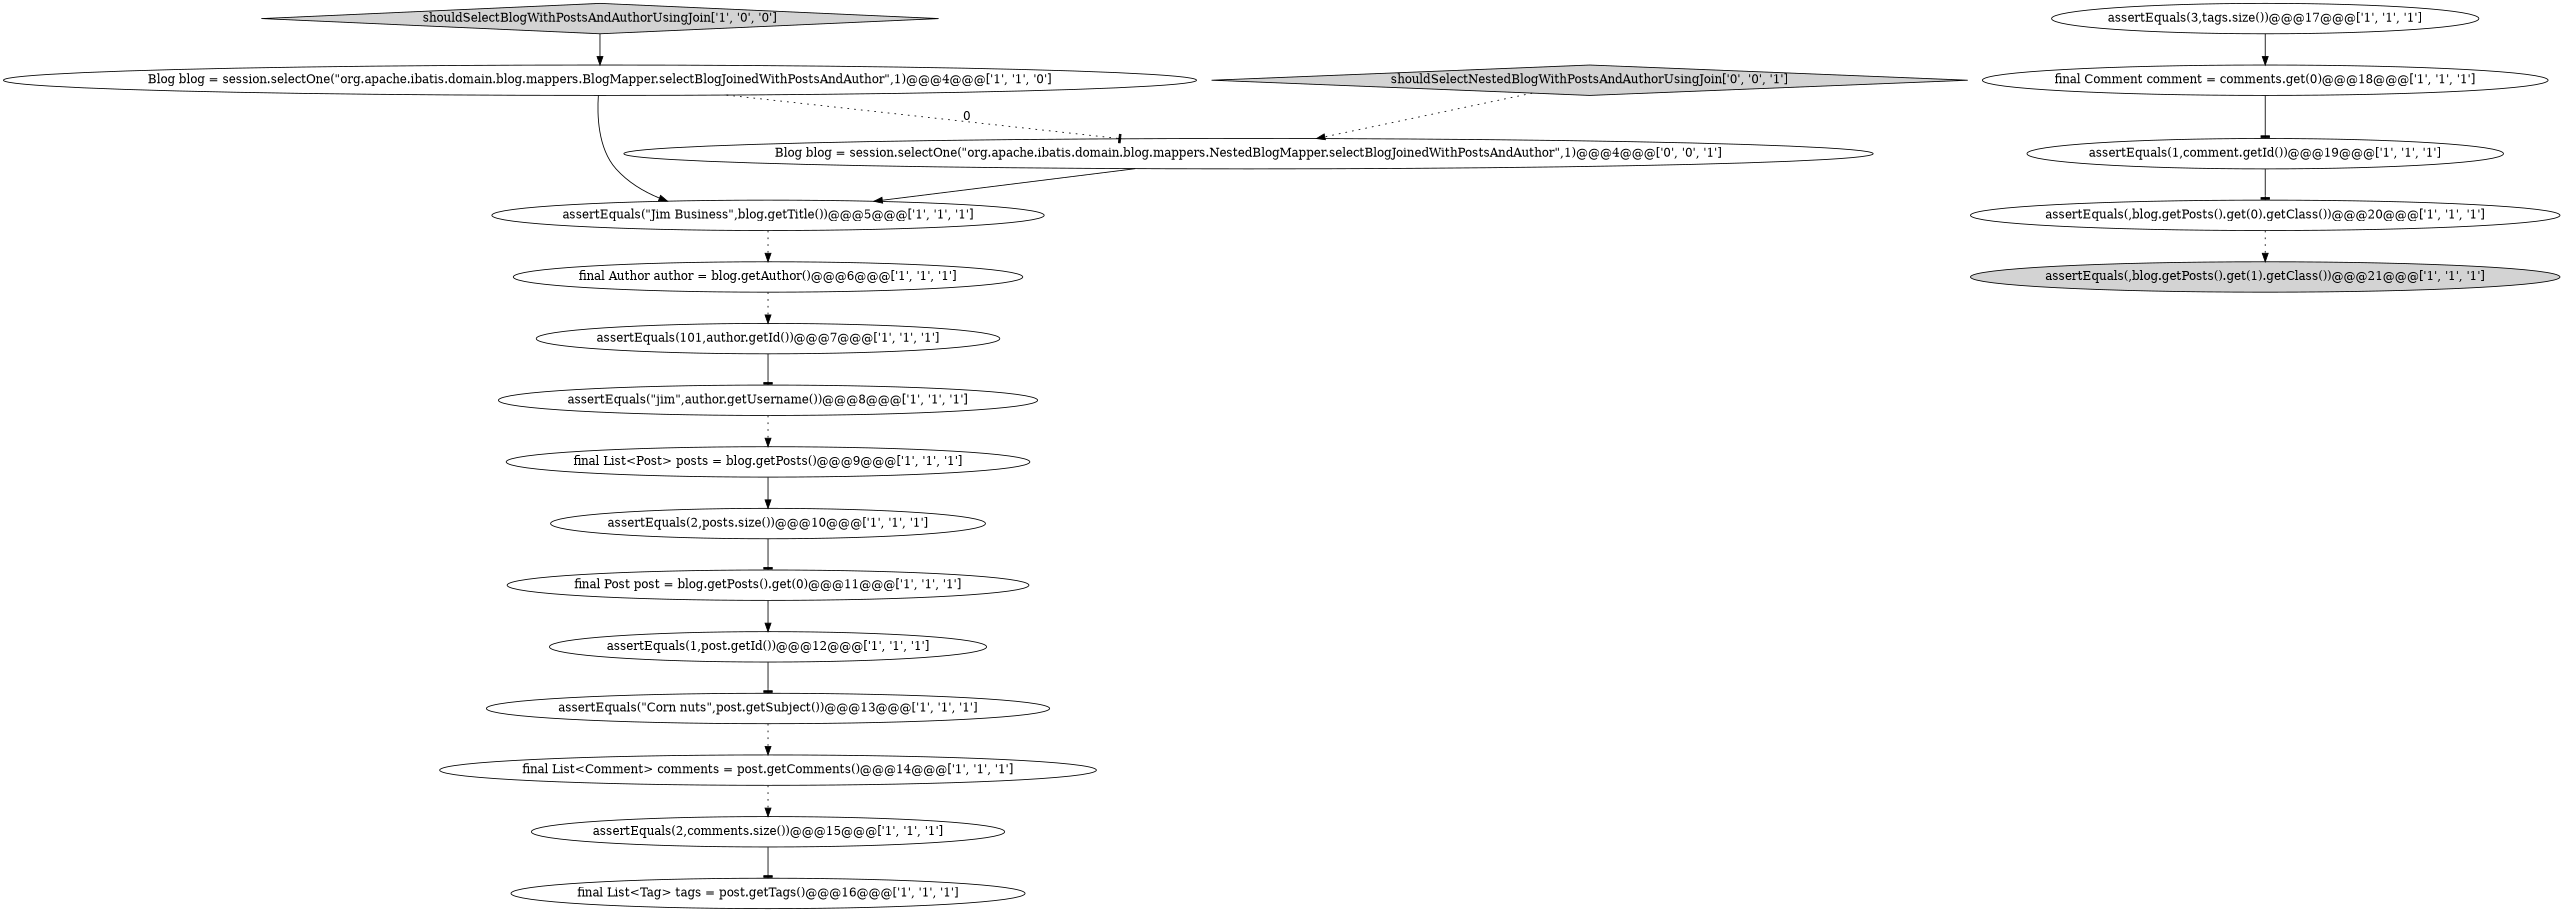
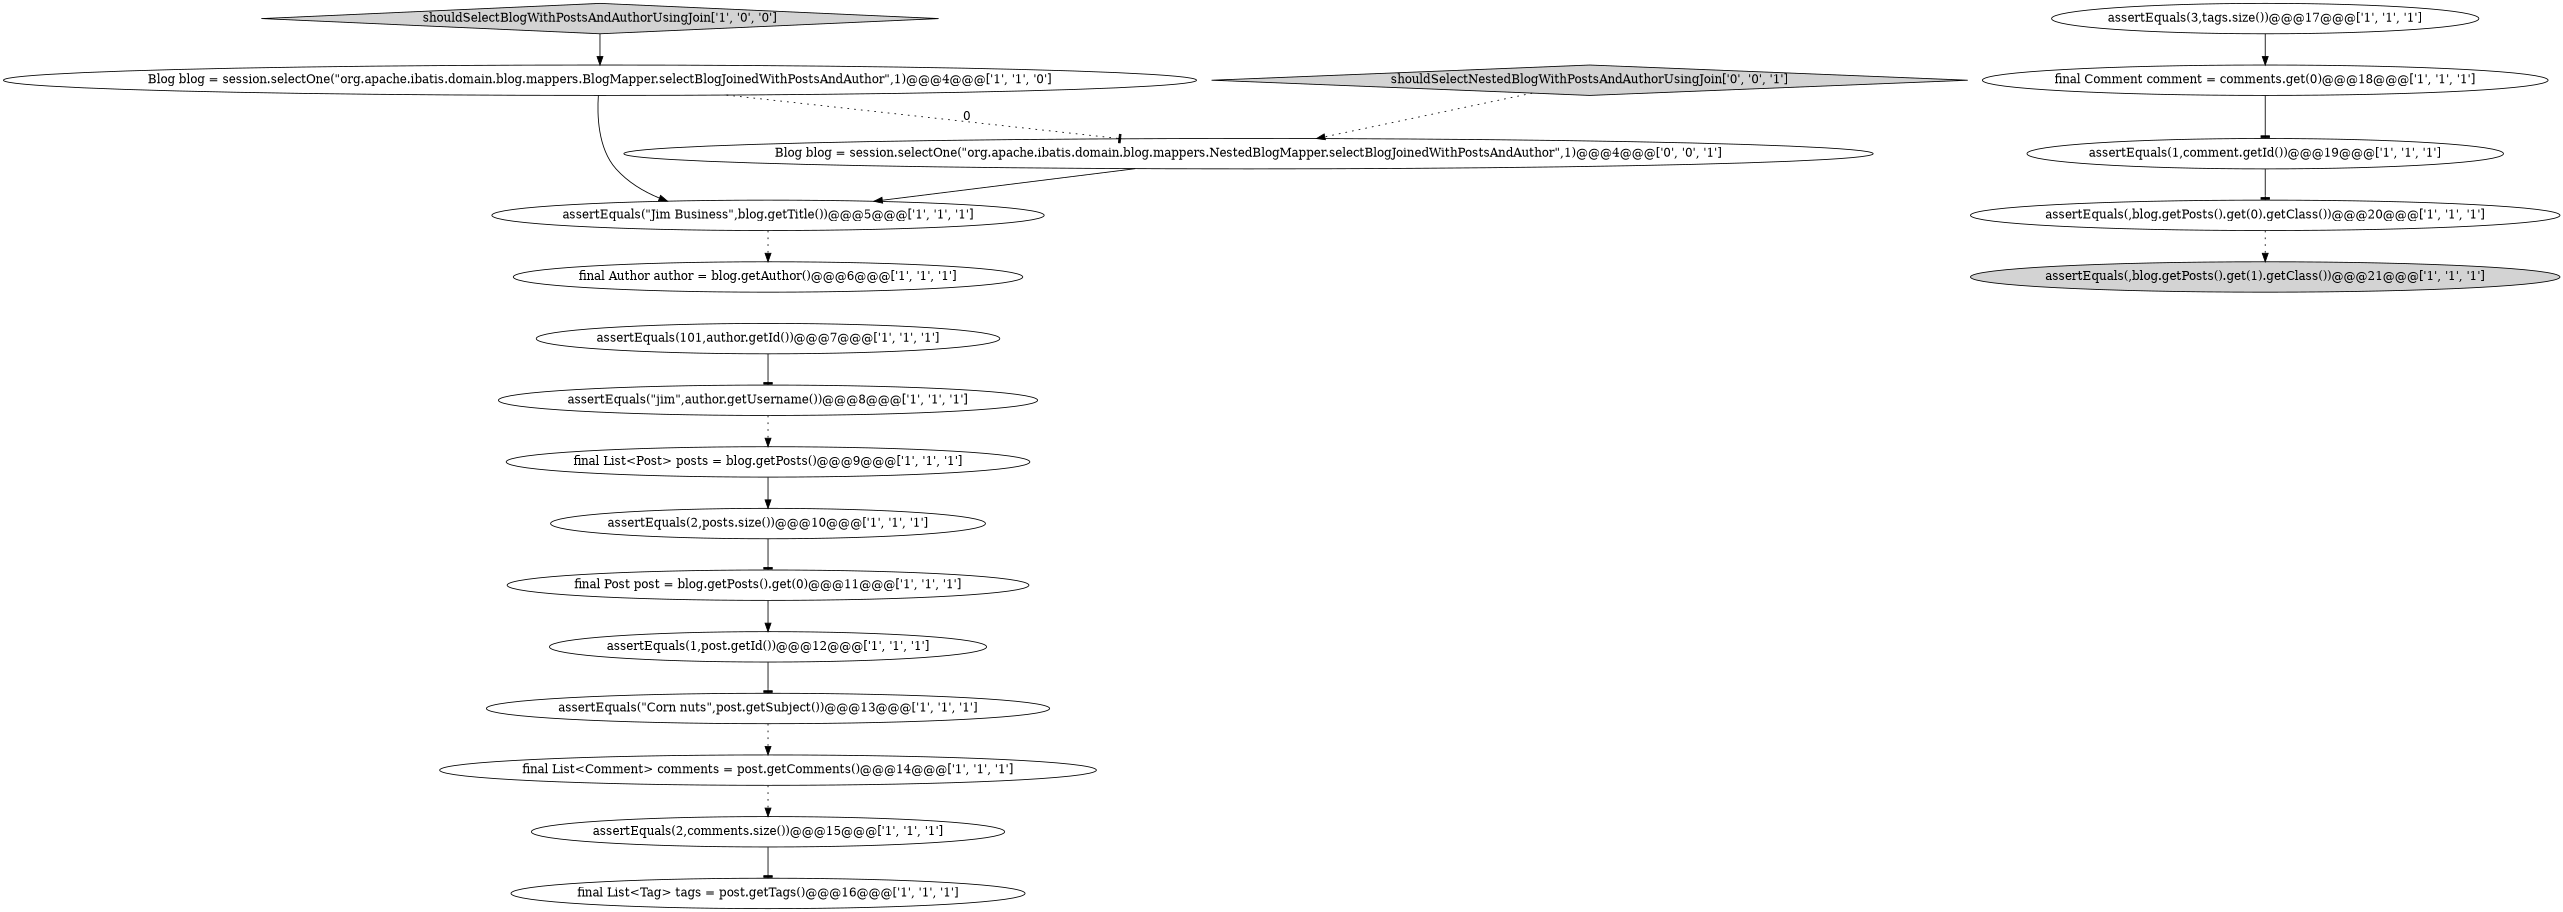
edge "final Author author = blog.getAuthor()@@@6@@@['1', '1', '1']" -> "assertEquals(101,author.getId())@@@7@@@['1', '1', '1']": removed
